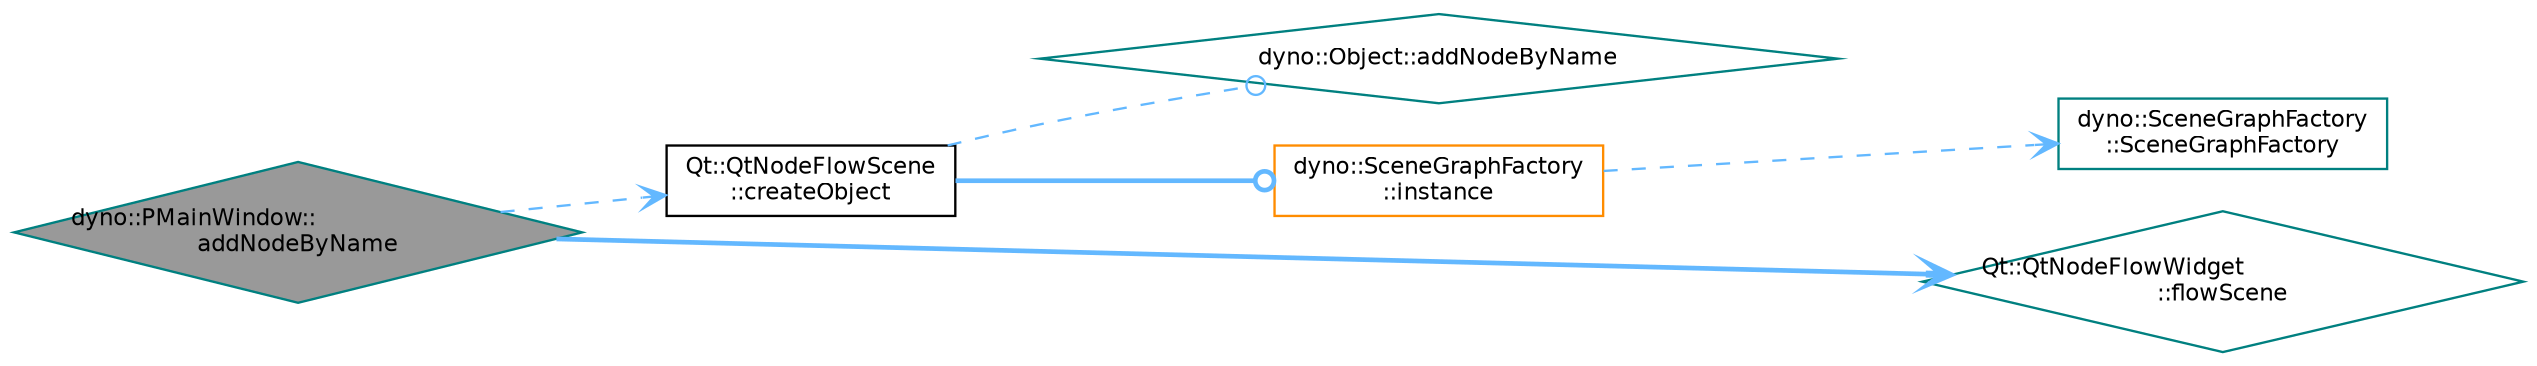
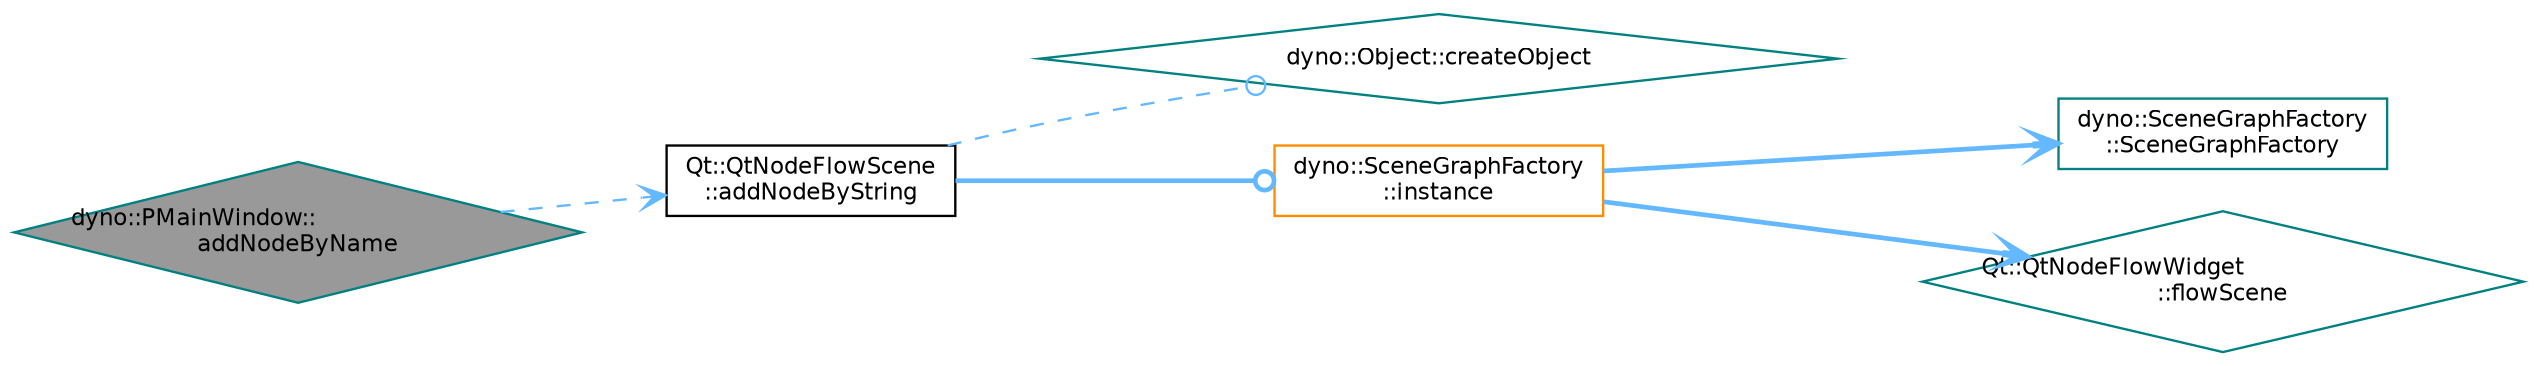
node "dyno::Object::addNodeByName": label "dyno::Object::addNodeByName" -> "dyno::Object::createObject"
edge "dyno::SceneGraphFactory ::instance" -> "dyno::SceneGraphFactory ::SceneGraphFactory": style dashed -> bold
node "Qt::QtNodeFlowScene ::createObject": label "Qt::QtNodeFlowScene ::createObject" -> "Qt::QtNodeFlowScene ::addNodeByString"
edge "dyno::PMainWindow:: addNodeByName" -> "Qt::QtNodeFlowWidget ::flowScene": now "dyno::SceneGraphFactory ::instance" -> "Qt::QtNodeFlowWidget ::flowScene"
